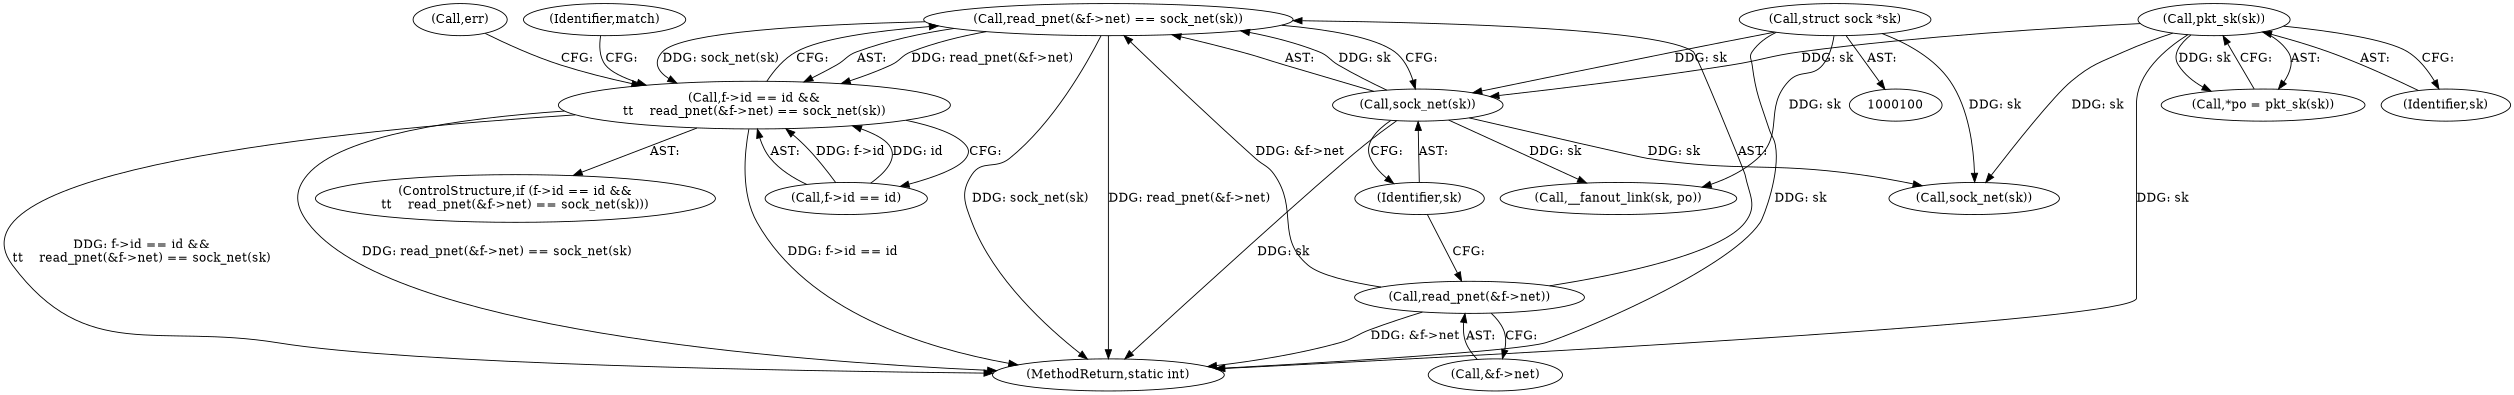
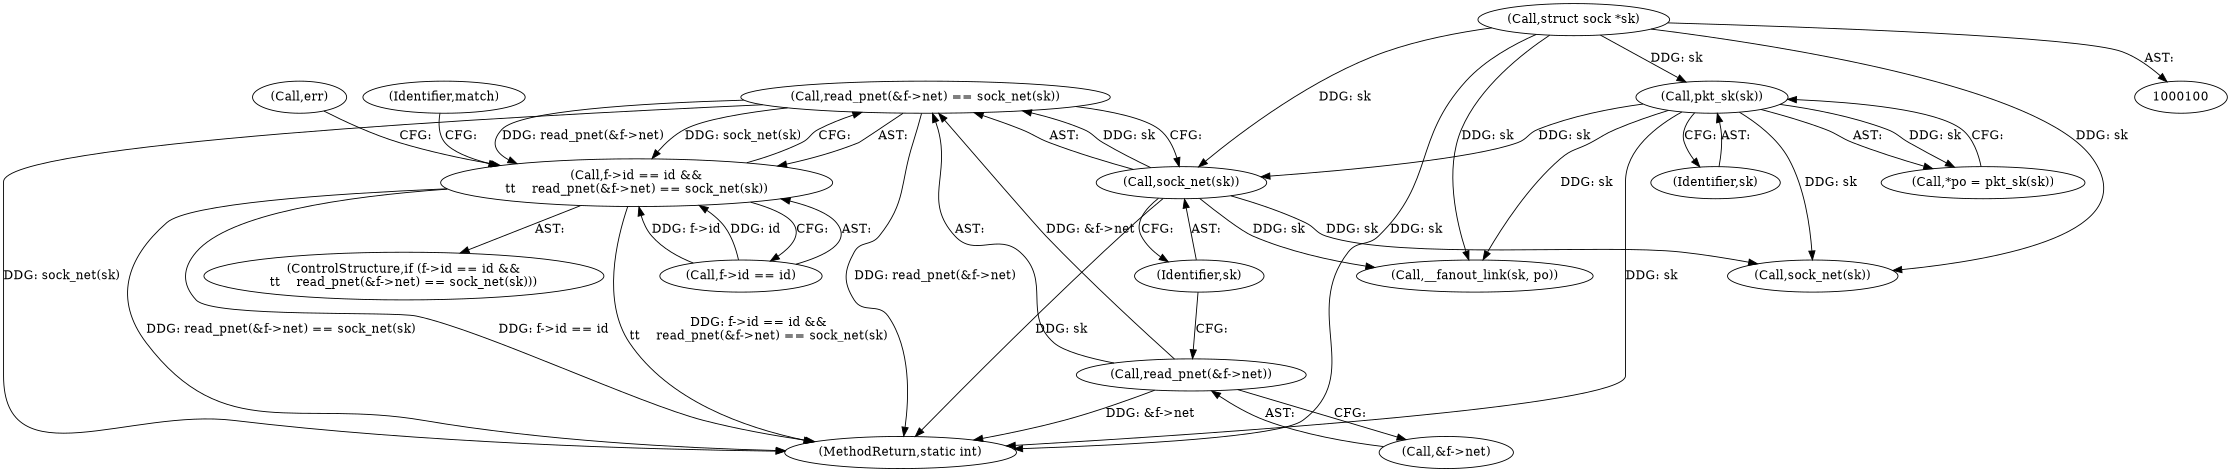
edge "(Call,struct sock *sk)" -> "(Call,pkt_sk(sk))": added, label "DDG: sk"
edge "(Call,pkt_sk(sk))" -> "(Call,__fanout_link(sk, po))": added, label "DDG: sk"
